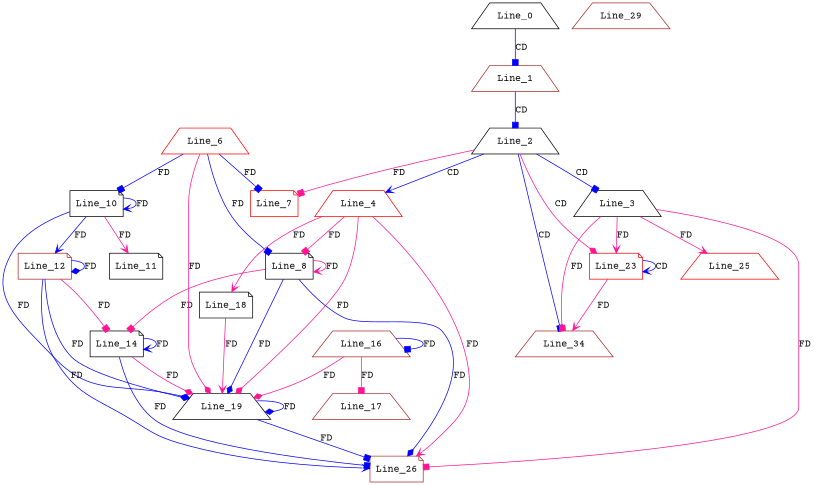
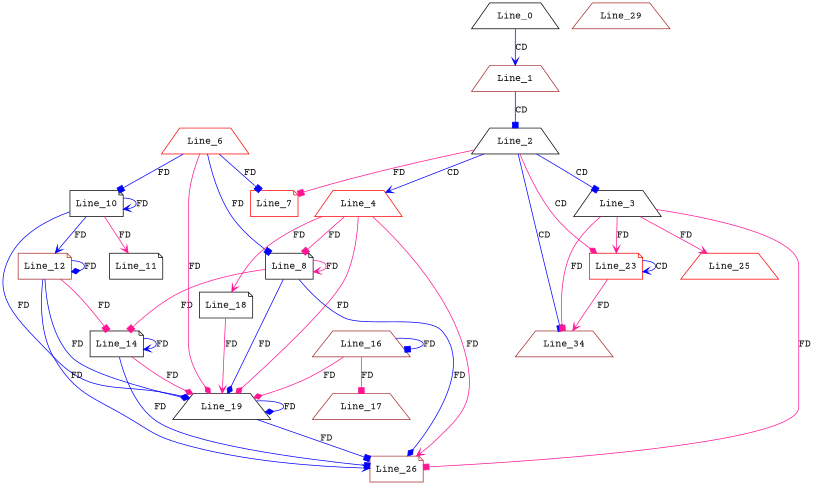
edge "Line_0" -> "Line_1": arrowhead box -> vee
